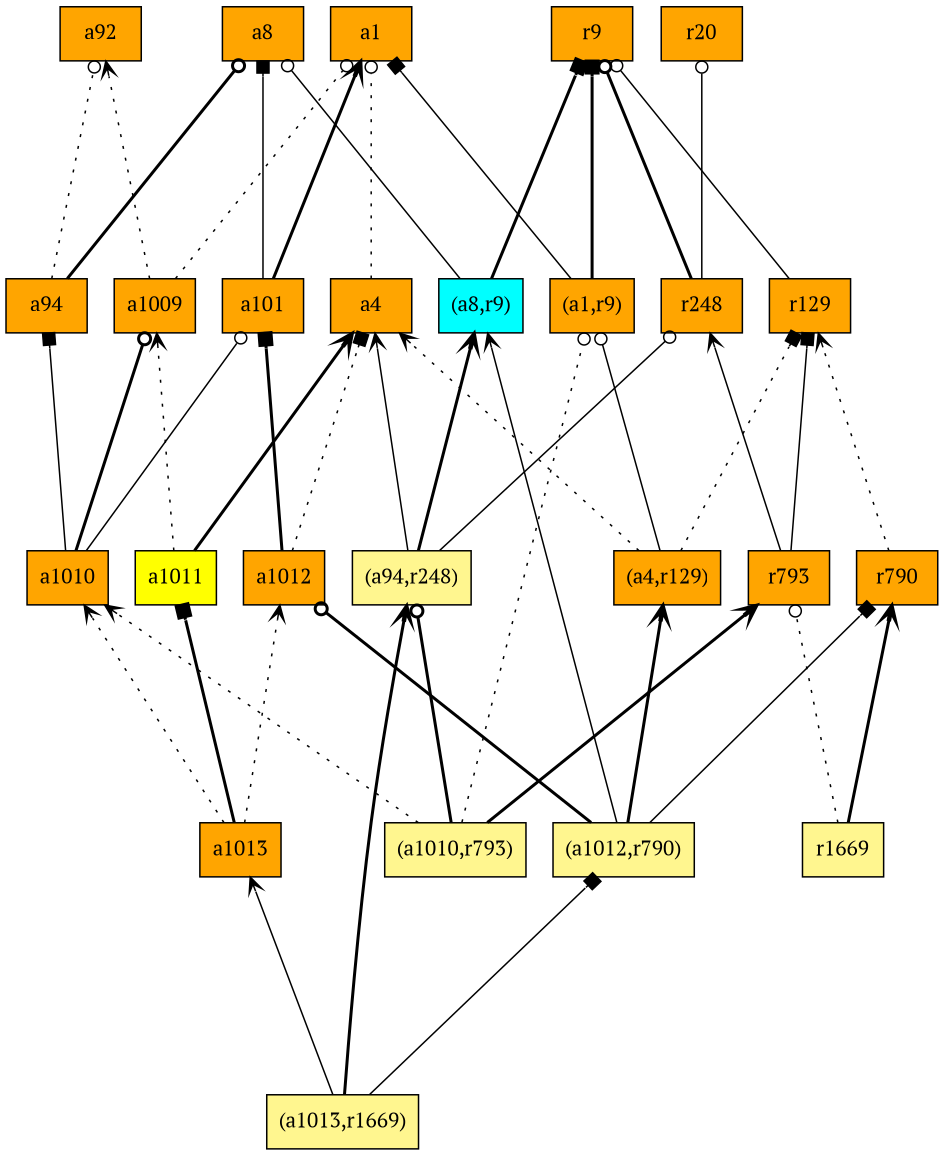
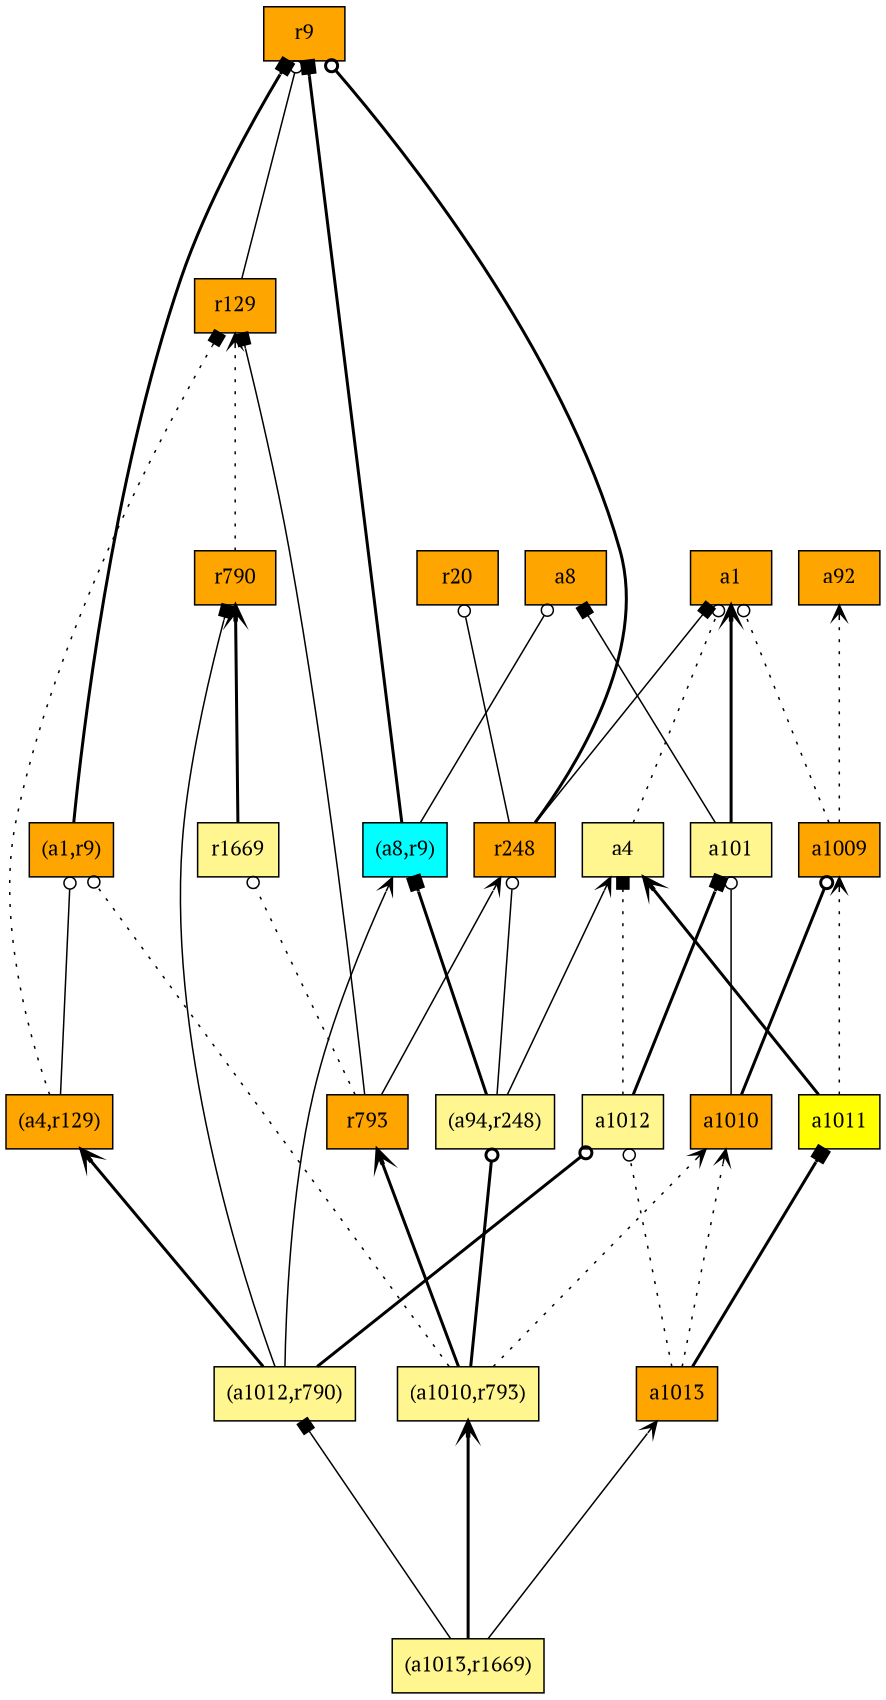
edge "(a1,r9)" -> "a1": now "r248" -> "a1"
node "a94": removed
node "a101": fillcolor orange -> khaki1
node "a4": fillcolor orange -> khaki1
edge "(a94,r248)" -> "(a8,r9)": arrowhead vee -> box
edge "(a4,r129)" -> "a4": removed
node "a1012": fillcolor orange -> khaki1
edge "r1669" -> "r793": reversed
edge "a1013" -> "a1012": arrowhead vee -> odot
edge "(a1013,r1669)" -> "(a94,r248)": now "(a1013,r1669)" -> "(a1010,r793)"
